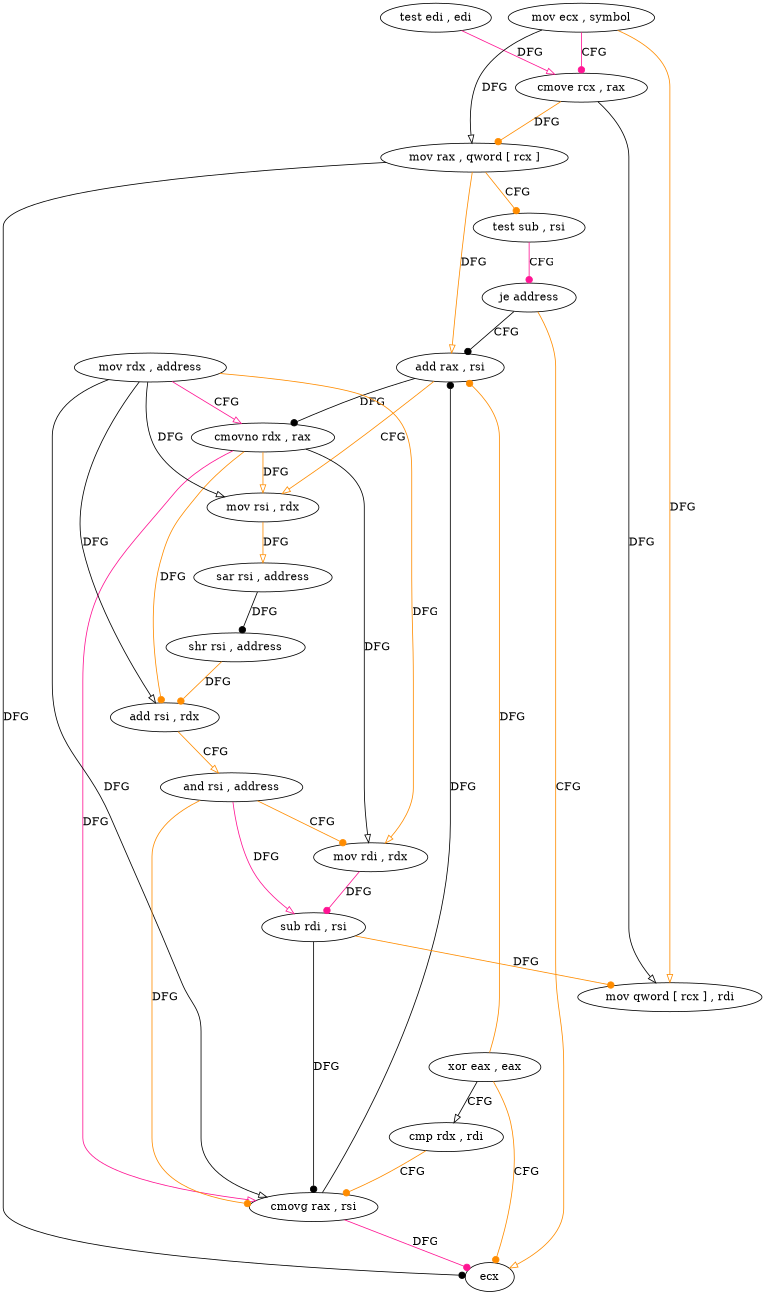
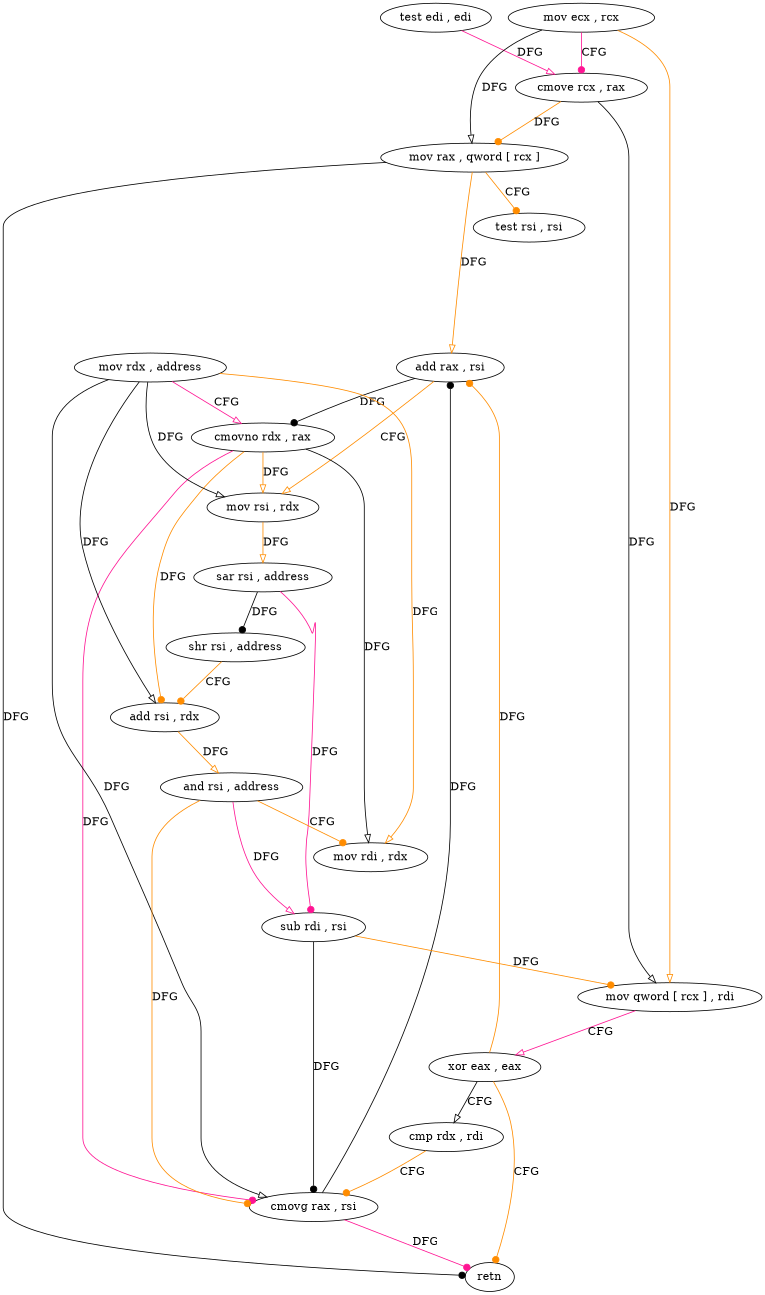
node "mov ecx , symbol": label "mov ecx , symbol" -> "mov ecx , rcx"
node "test sub , rsi": label "test sub , rsi" -> "test rsi , rsi"
node "je address": removed
edge "shr rsi , address" -> "add rsi , rdx": label "DFG" -> "CFG"
edge "add rsi , rdx" -> "and rsi , address": label "CFG" -> "DFG"
edge "cmovno rdx , rax" -> "cmovg rax , rsi": arrowhead onormal -> dot
edge "mov rdi , rdx" -> "sub rdi , rsi": now "sar rsi , address" -> "sub rdi , rsi"
edge "mov qword [ rcx ] , rdi" -> "xor eax , eax": added, label "CFG"
node "ecx": label "ecx" -> "retn"
